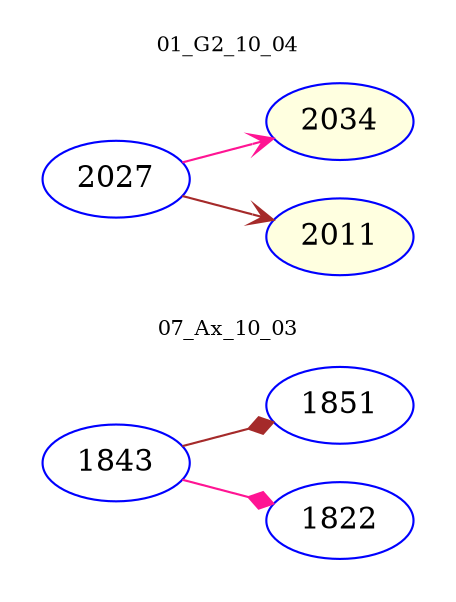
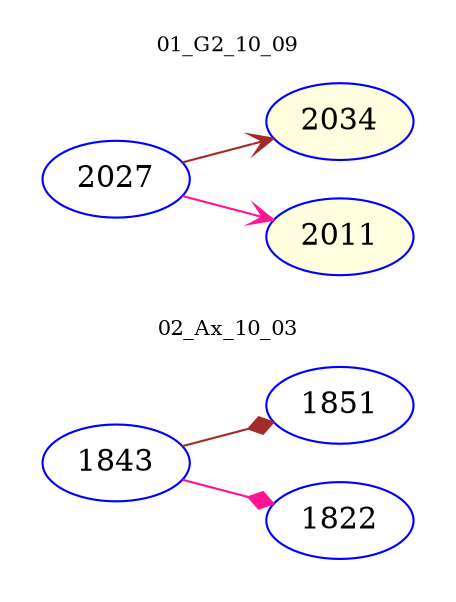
cluster "01_G2_10_04": label "01_G2_10_04" -> "01_G2_10_09"
edge "2027" -> "2034": color deeppink -> brown
edge "2027" -> "2011": color brown -> deeppink
cluster "07_Ax_10_03": label "07_Ax_10_03" -> "02_Ax_10_03"
